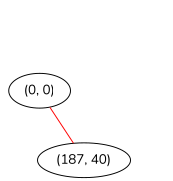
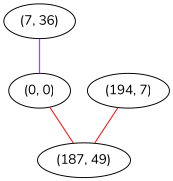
node "(7, 36)": added
node "(194, 7)": added
node "(187, 40)": label "(187, 40)" -> "(187, 49)"
